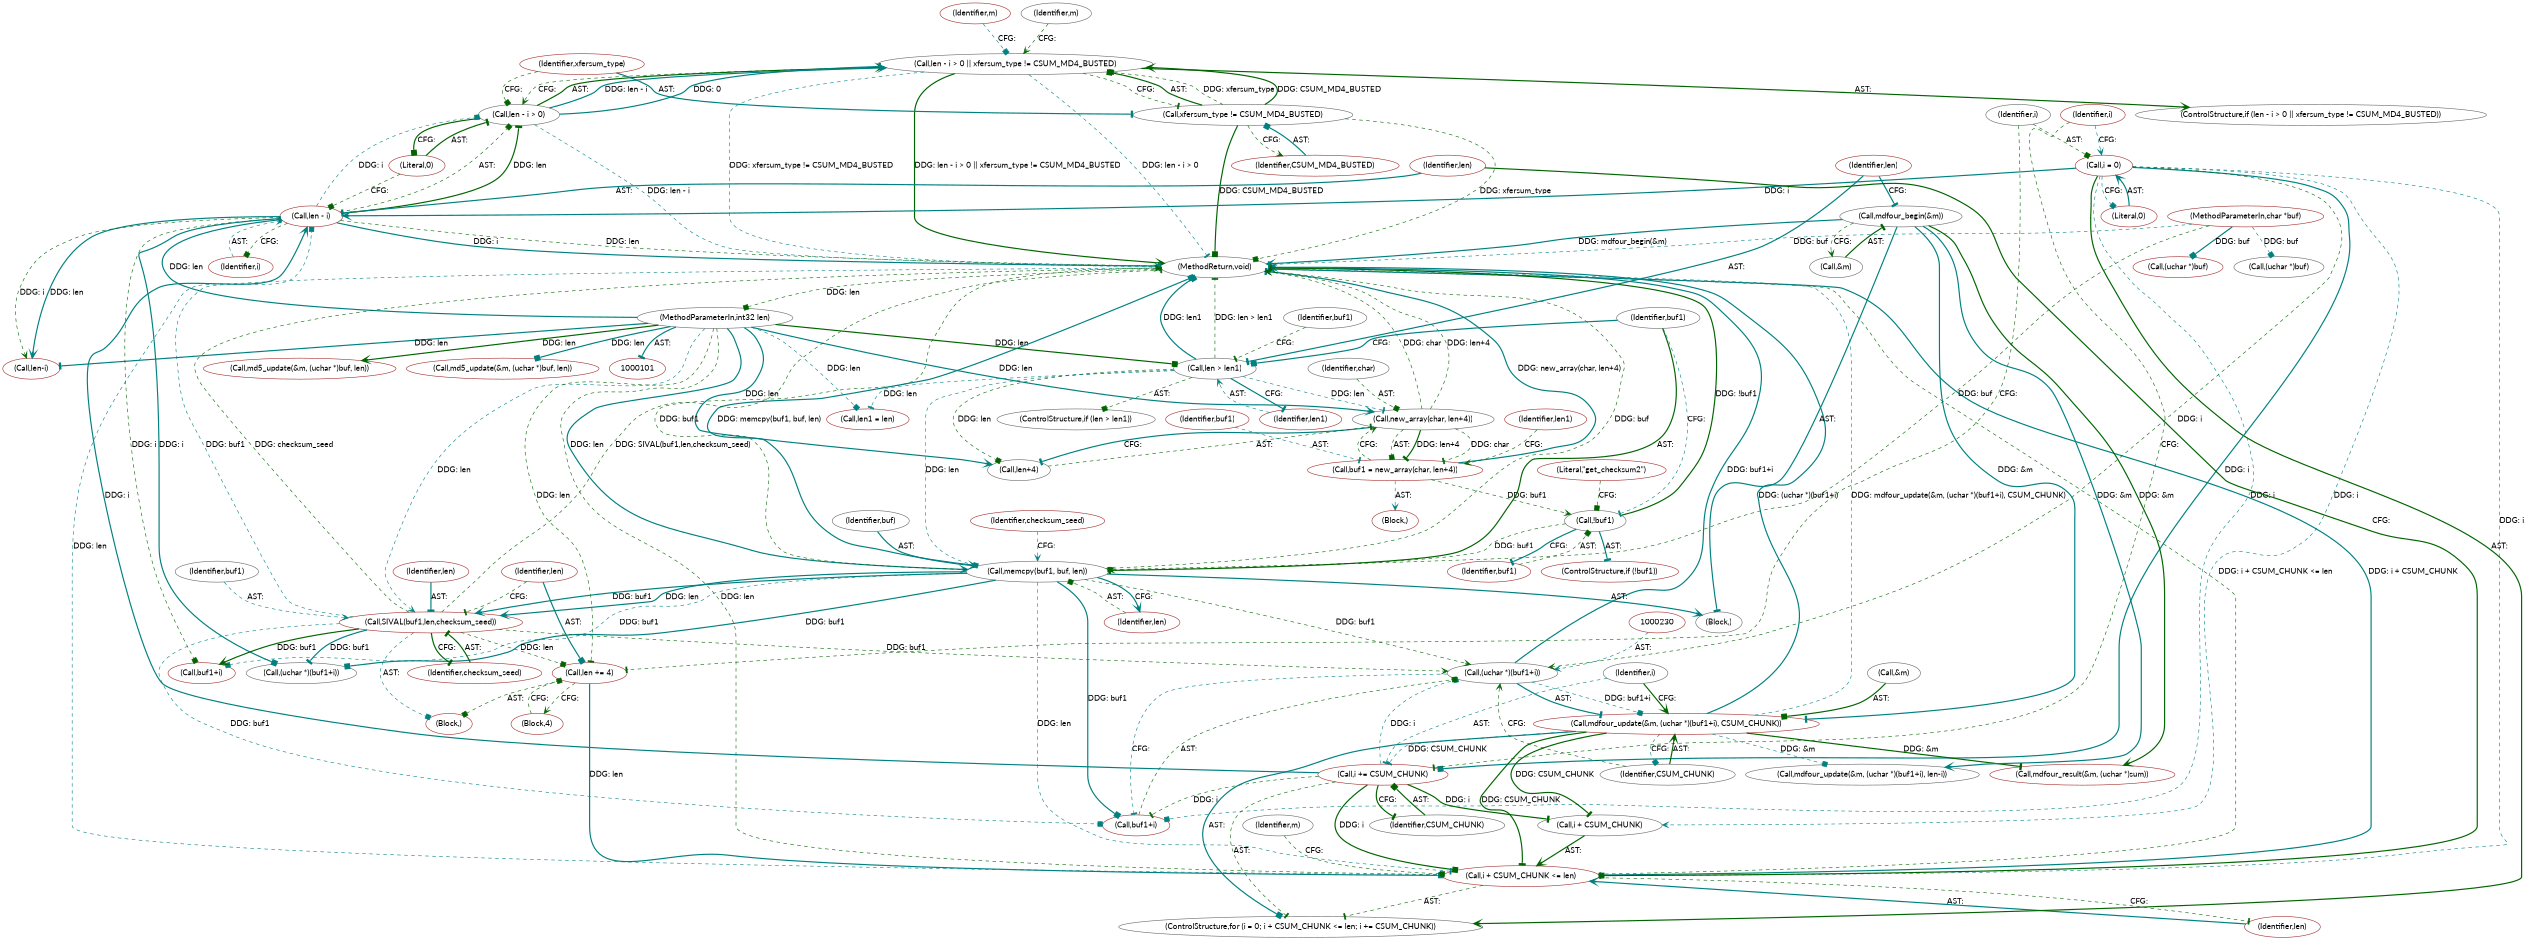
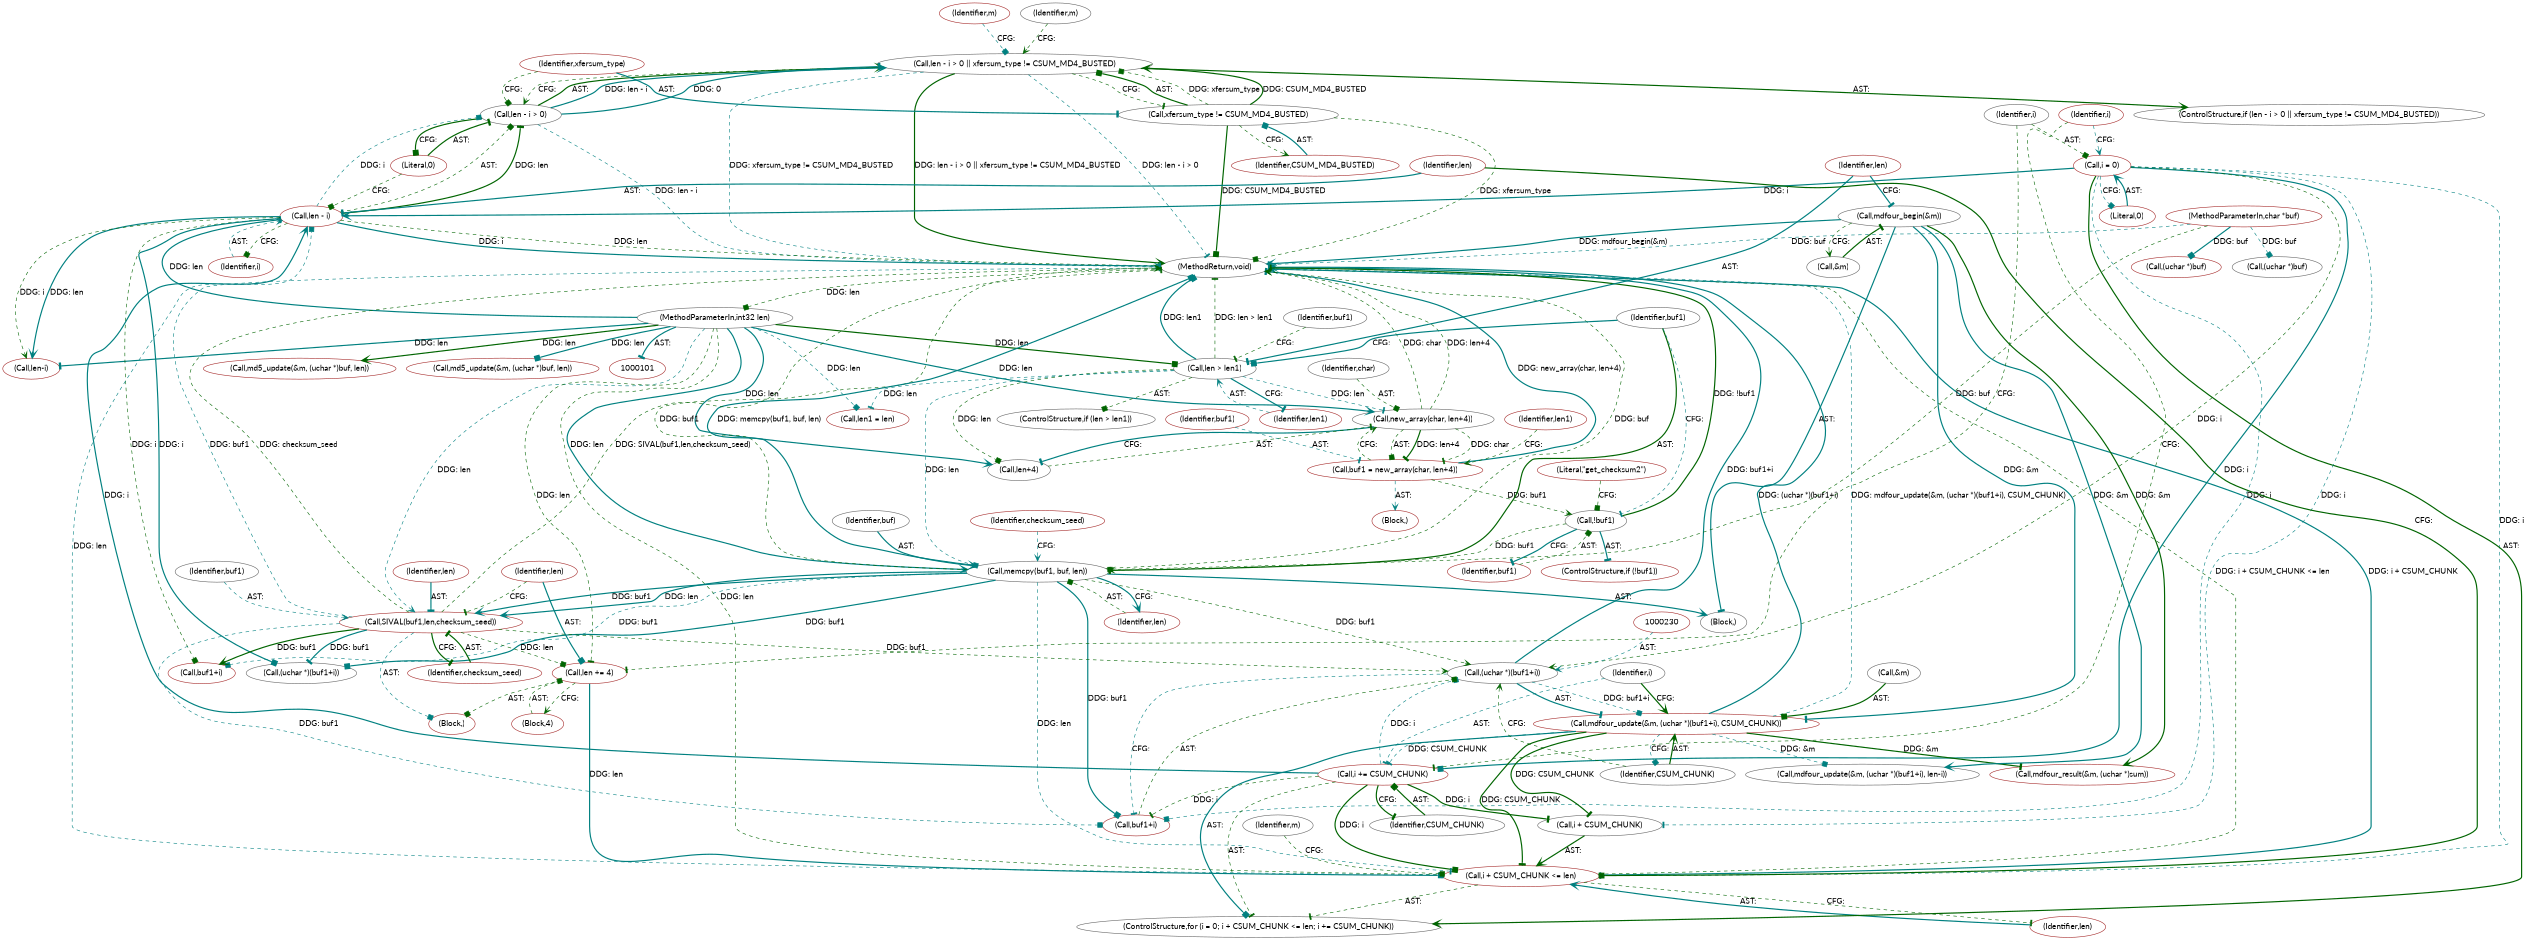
edge "(Call,i = 0)" -> "(Call,i + CSUM_CHUNK)": arrowhead vee -> tee
edge "(Block,4)" -> "(Call,len += 4)": label "CFG: " -> "AST: "
